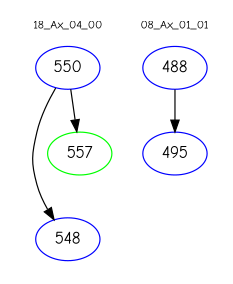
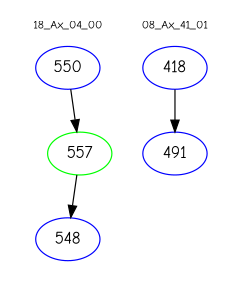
cluster "08_Ax_01_01": label "08_Ax_01_01" -> "08_Ax_41_01"
node "488": label "488" -> "418"
edge "550" -> "548": now "557" -> "548"
node "495": label "495" -> "491"
